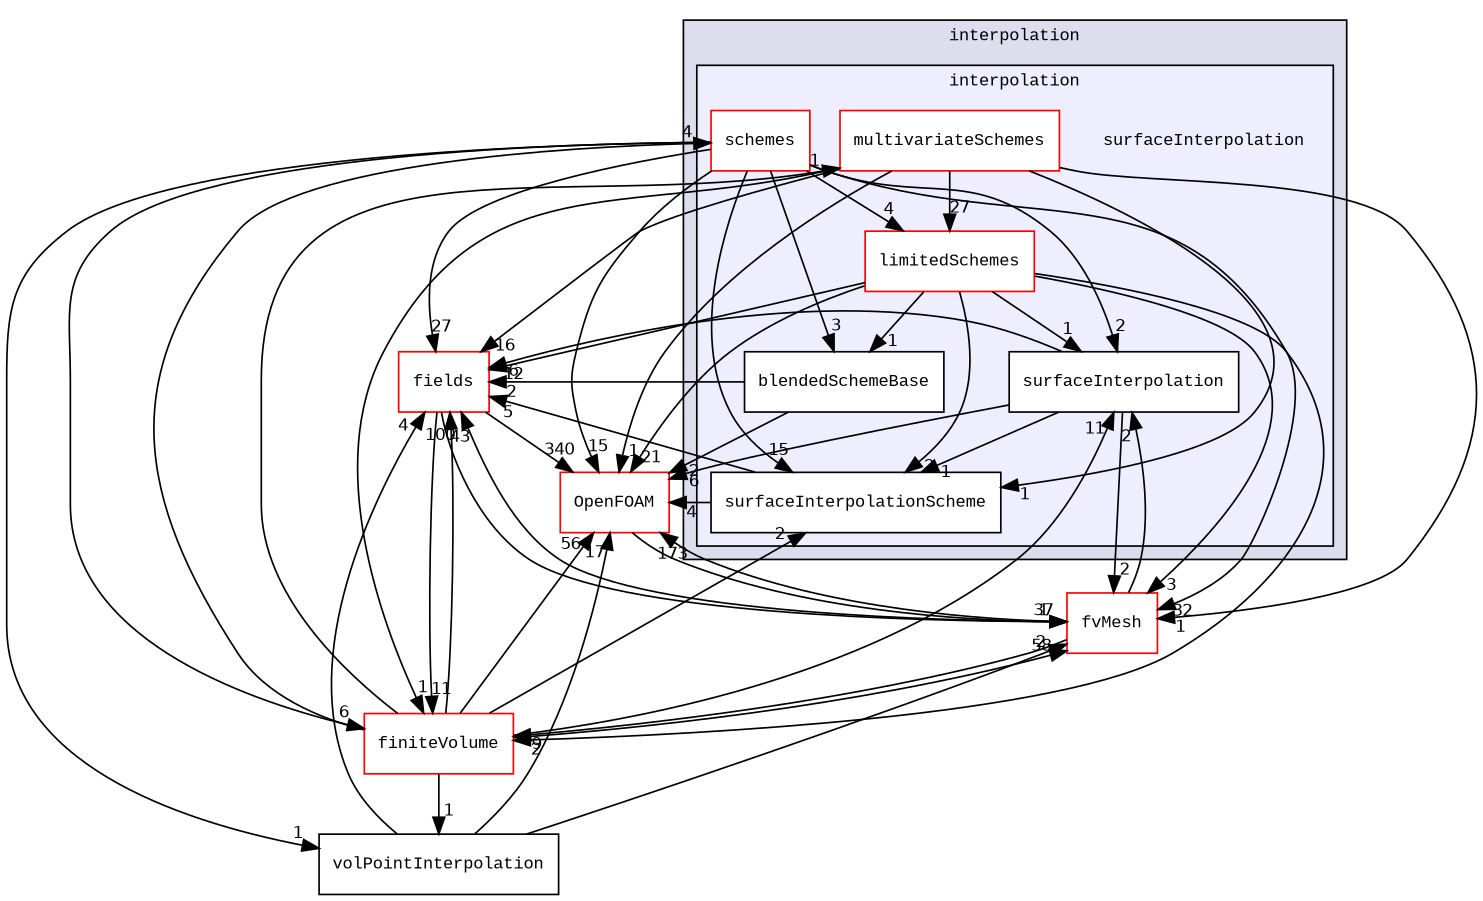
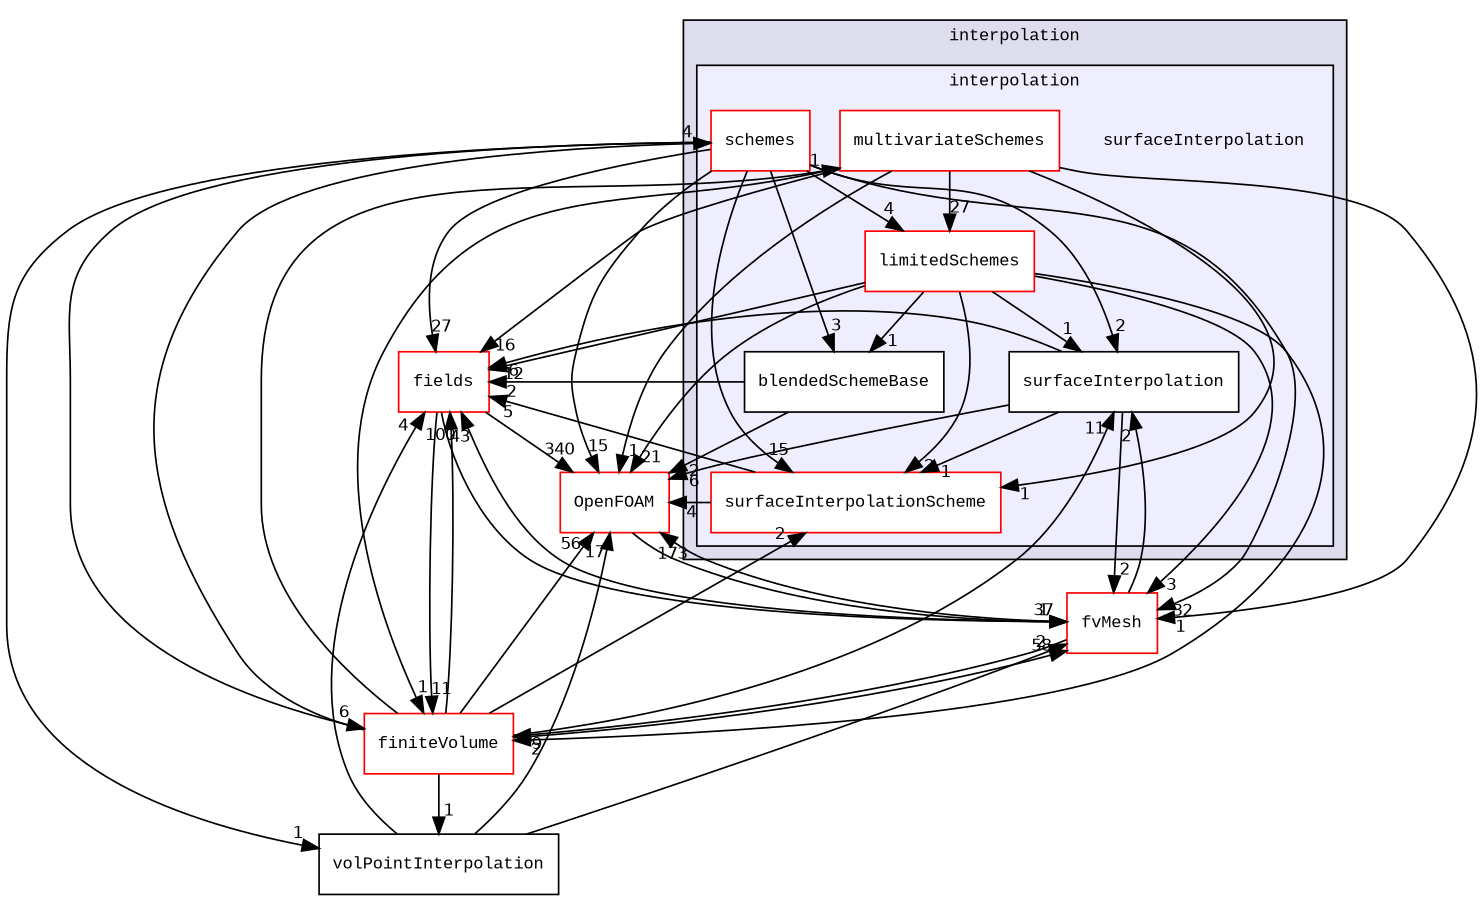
node "surfaceInterpolationScheme": color black -> red
